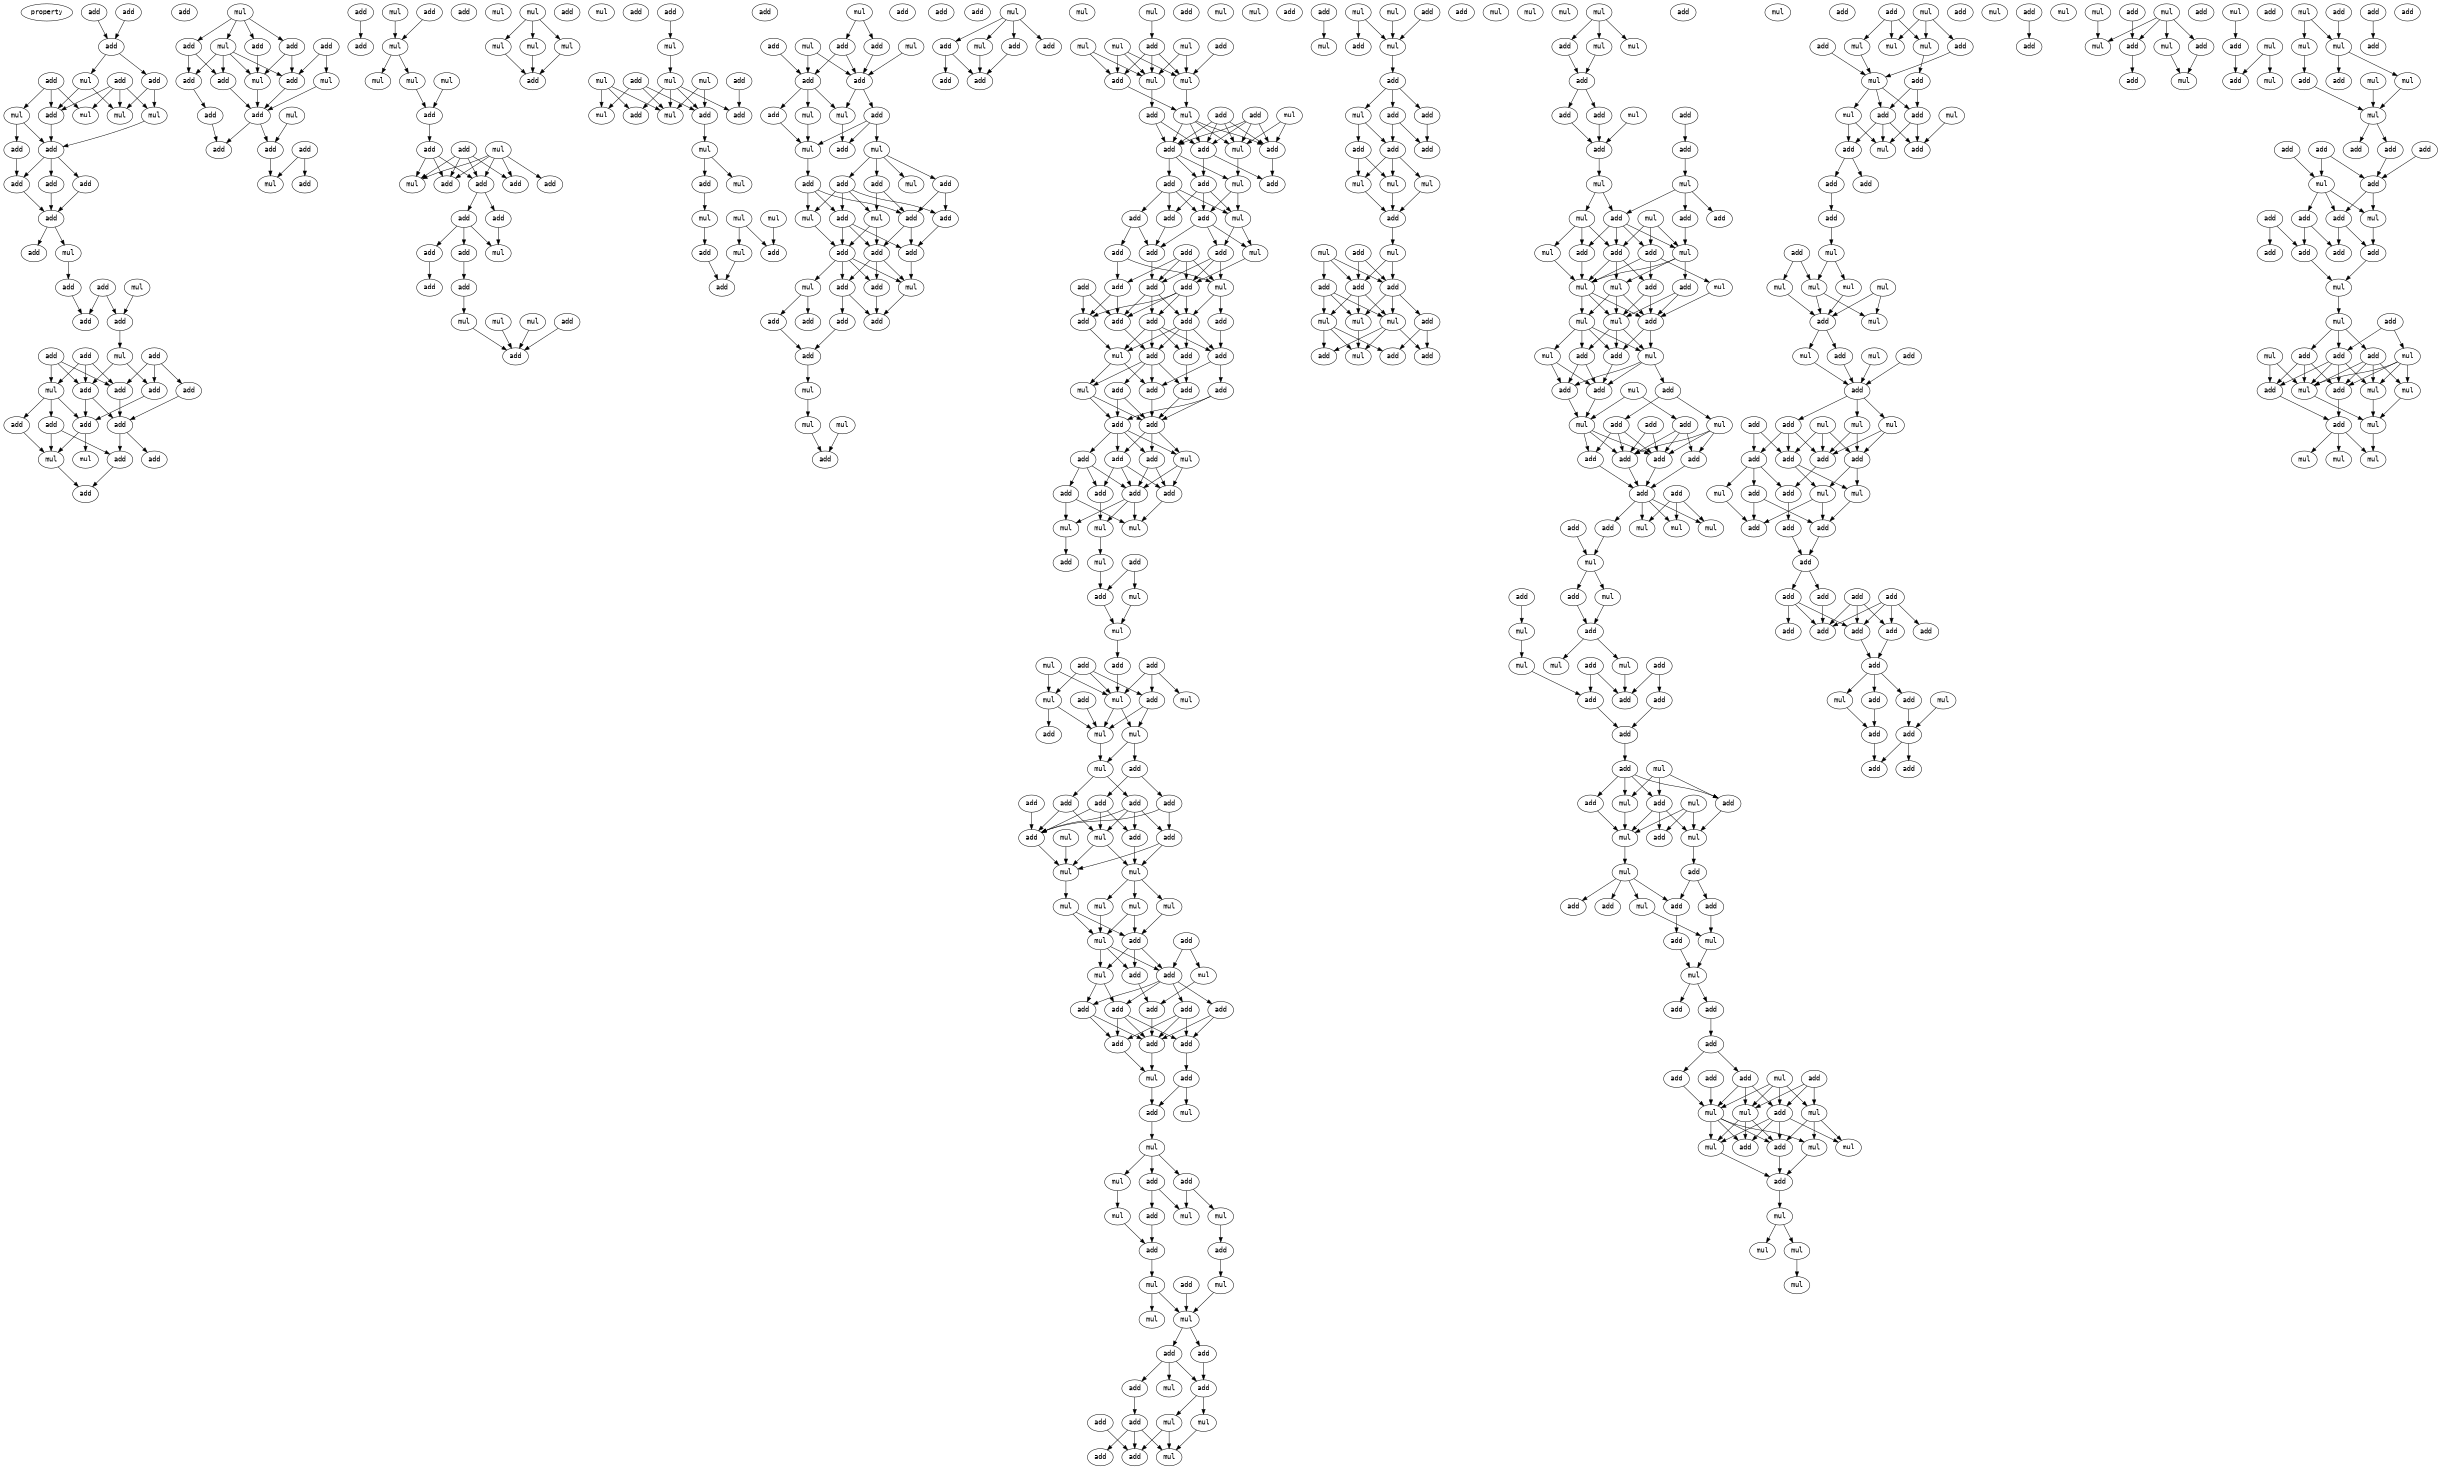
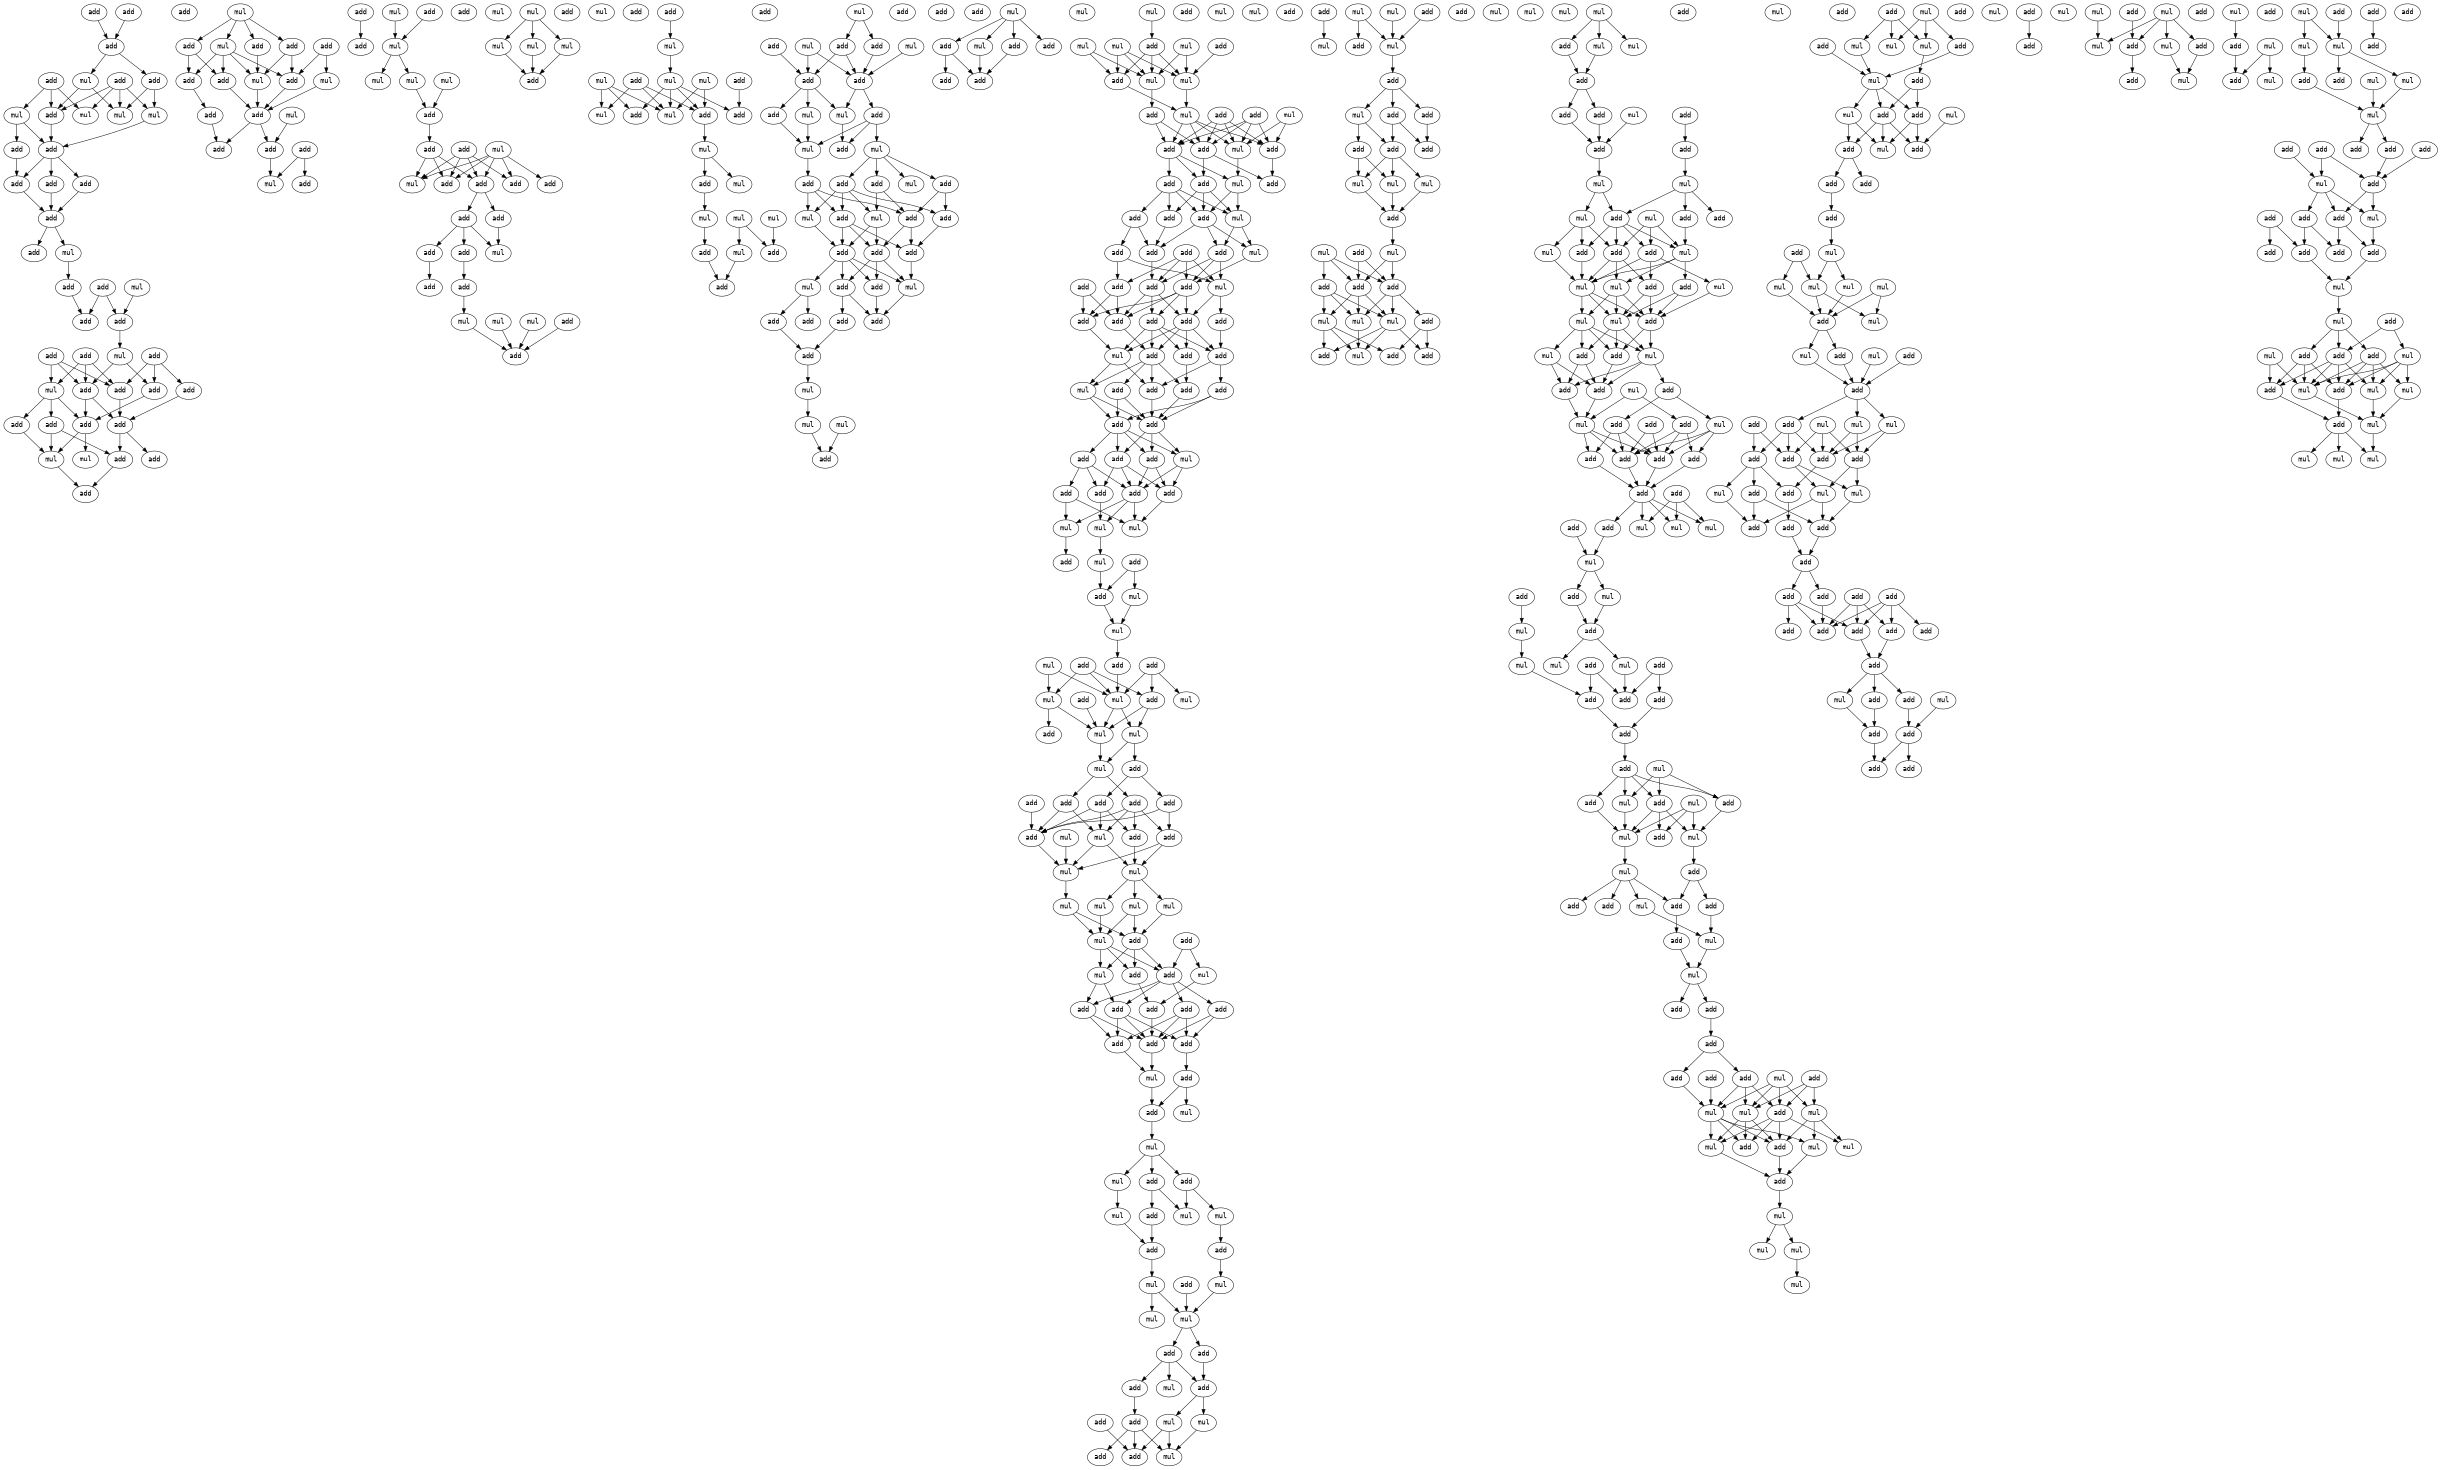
node "property": removed
